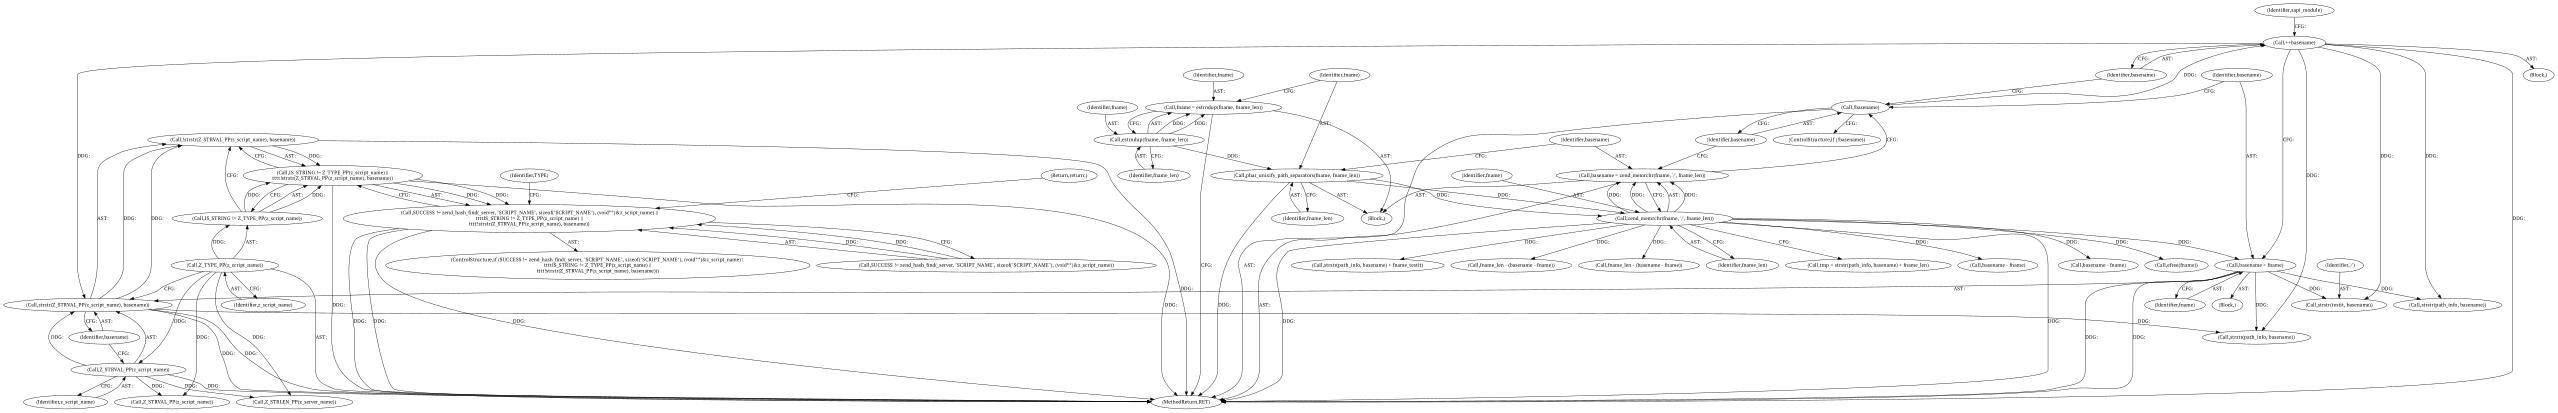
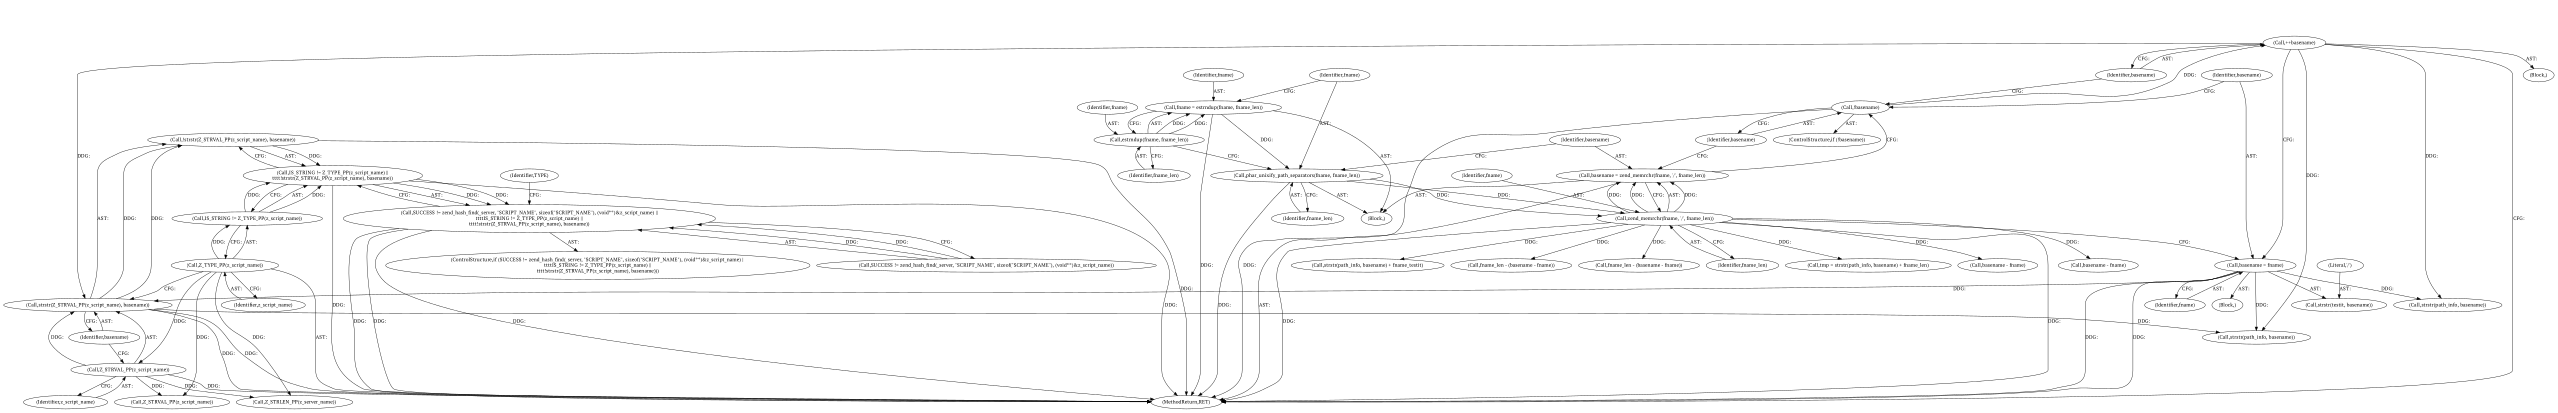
node "(Identifier,sapi_module)": removed
edge "(Call,!basename)" -> "(ControlStructure,if (!basename))": label "CFG: " -> "AST: "
edge "(Call,fname = estrndup(fname, fname_len))" -> "(Call,phar_unixify_path_separators(fname, fname_len))": added, label "DDG:"
edge "(Call,++basename)" -> "(Call,strstr(testit, basename))": removed, label "DDG:"
edge "(Call,estrndup(fname, fname_len))" -> "(Call,phar_unixify_path_separators(fname, fname_len))": label "DDG: " -> "CFG: "
node "(Return,return;)": removed
edge "(Call,IS_STRING != Z_TYPE_PP(z_script_name))" -> "(Call,!strstr(Z_STRVAL_PP(z_script_name), basename))": now "(Call,IS_STRING != Z_TYPE_PP(z_script_name))" -> "(Call,Z_TYPE_PP(z_script_name))"
edge "(Call,++basename)" -> "(MethodReturn,RET)": label "DDG: " -> "CFG: "
edge "(Call,zend_memrchr(fname, '/', fname_len))" -> "(Call,tmp = strstr(path_info, basename) + fname_len)": label "CFG: " -> "DDG: "
edge "(Call,zend_memrchr(fname, '/', fname_len))" -> "(Call,basename = fname)": label "DDG: " -> "CFG: "
edge "(Call,fname = estrndup(fname, fname_len))" -> "(MethodReturn,RET)": label "CFG: " -> "DDG: "
edge "(Call,!basename)" -> "(MethodReturn,RET)": label "AST: " -> "DDG: "
node "(Call,efree(fname))": removed
node "(Identifier,'/')": label "(Identifier,'/')" -> "(Literal,'/')"
edge "(Call,basename = fname)" -> "(Call,strstr(Z_STRVAL_PP(z_script_name), basename))": label "AST: " -> "DDG: "
edge "(Call,basename = fname)" -> "(Call,strstr(testit, basename))": label "DDG: " -> "AST: "
